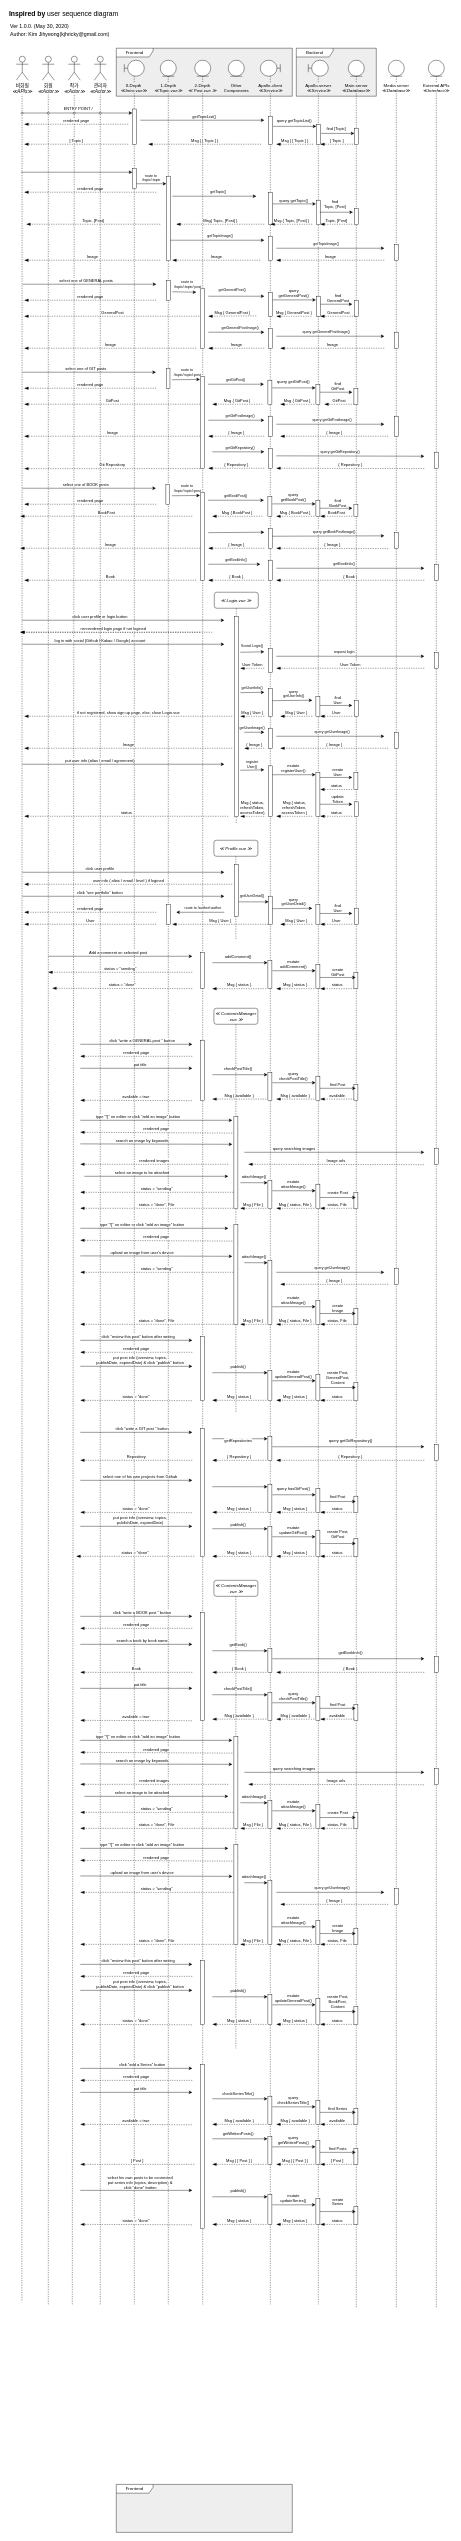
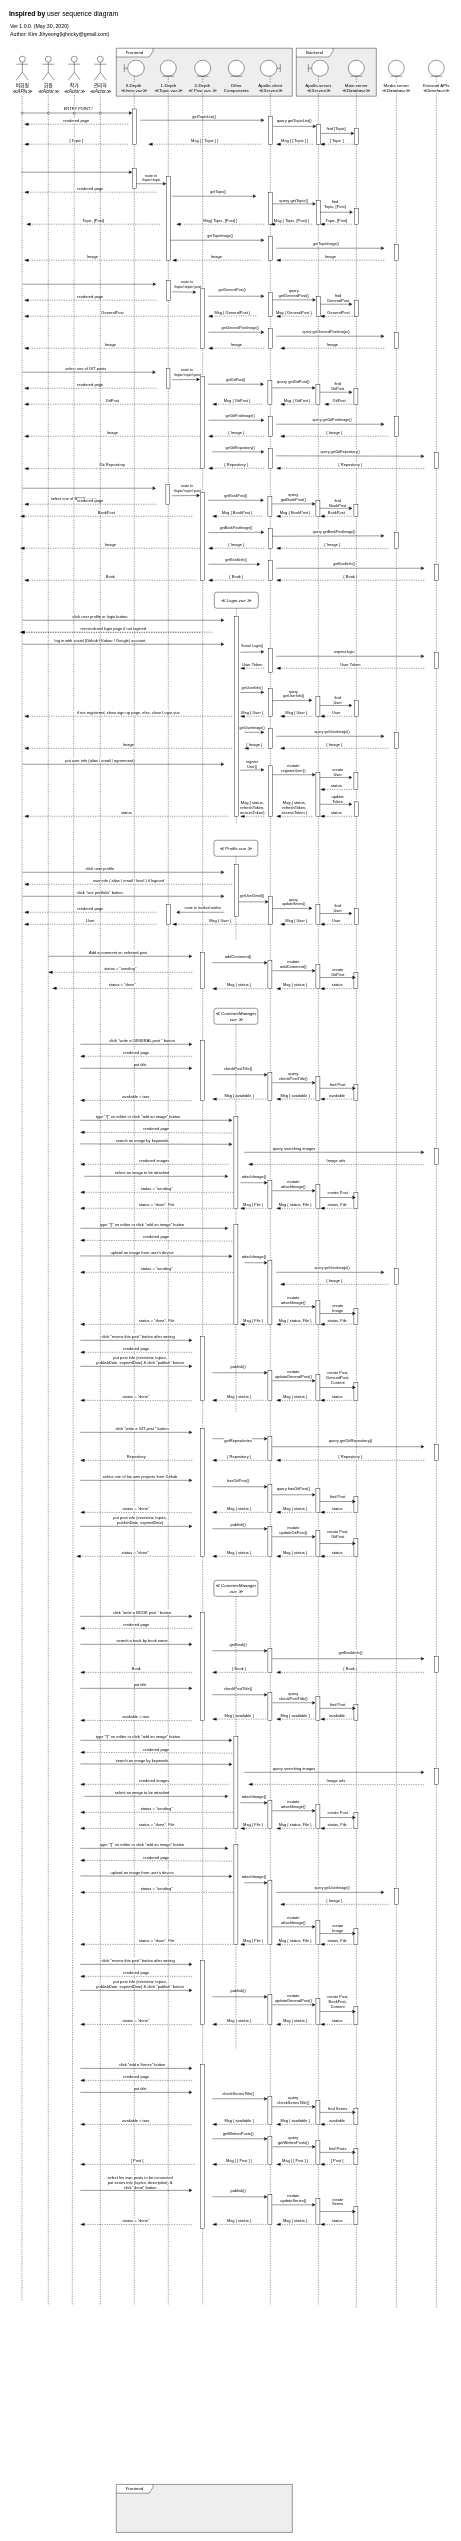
node "select one of GENERAL posts": removed
node "select one of BOOK posts": moved (86, 484) -> (74, 498)
node "getBookPostImage()": added
node "query getUserDetail()": label "query getUserDetail()" -> "query updateSeries()"
node "hasGitPost()": added
